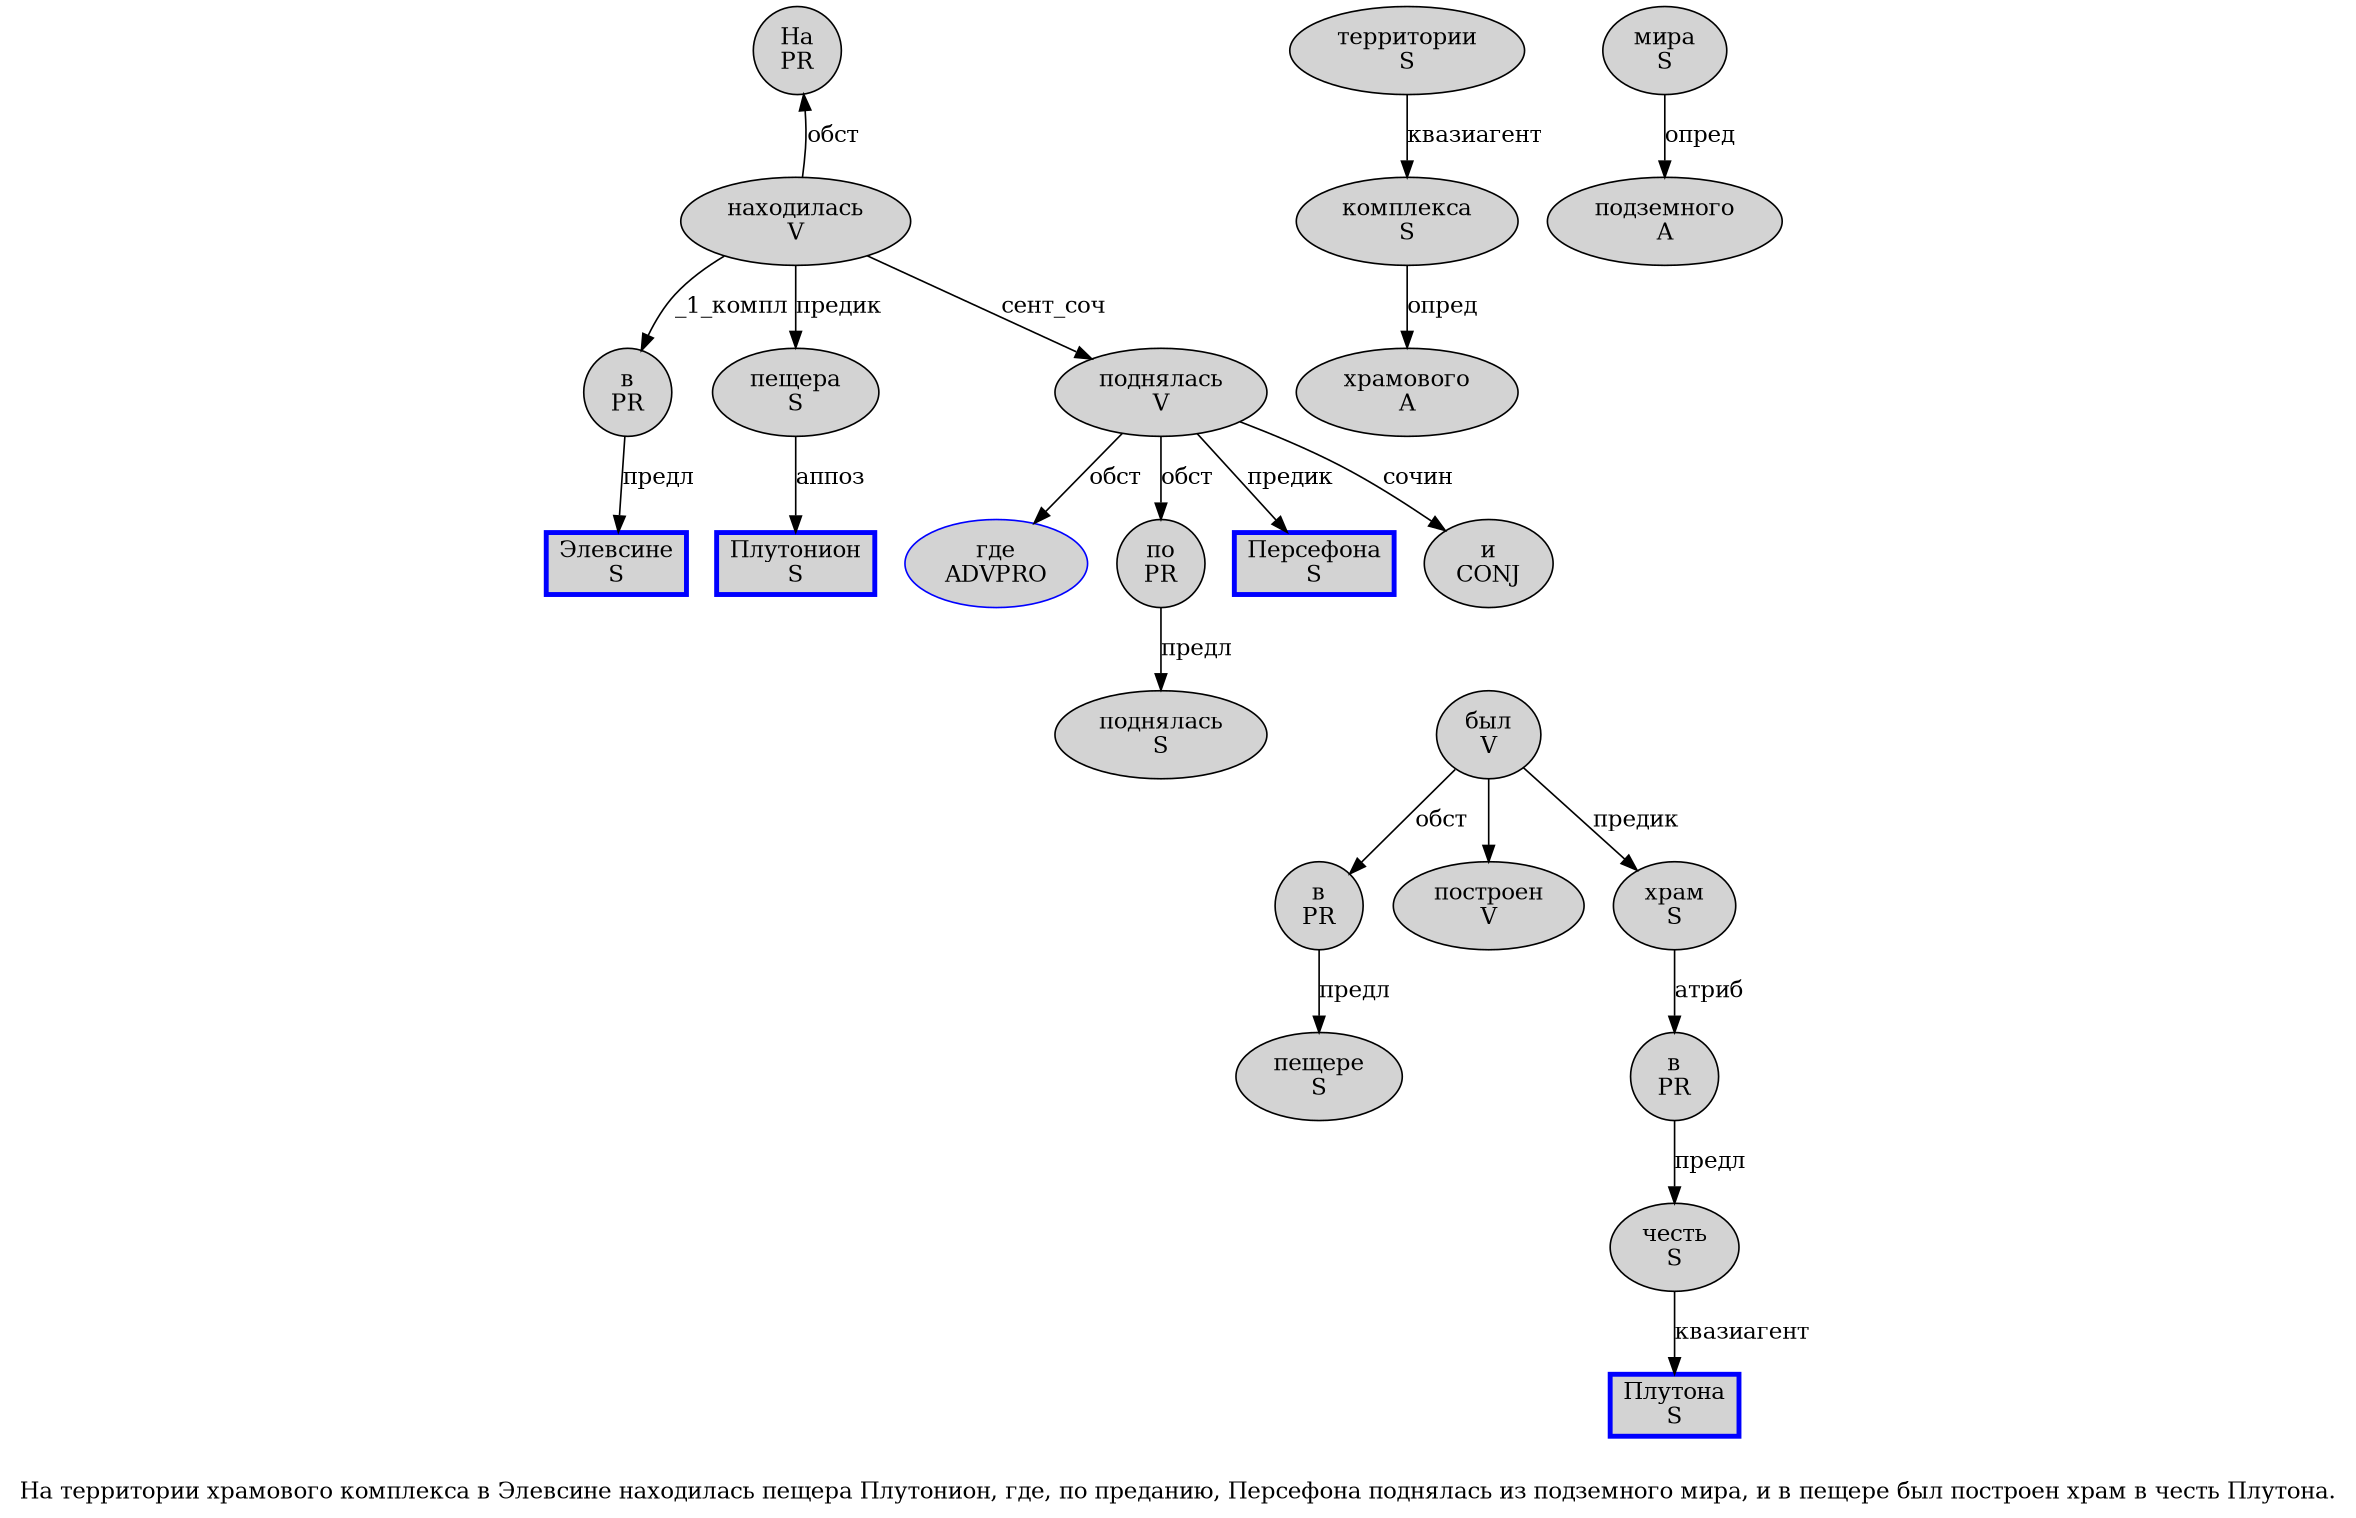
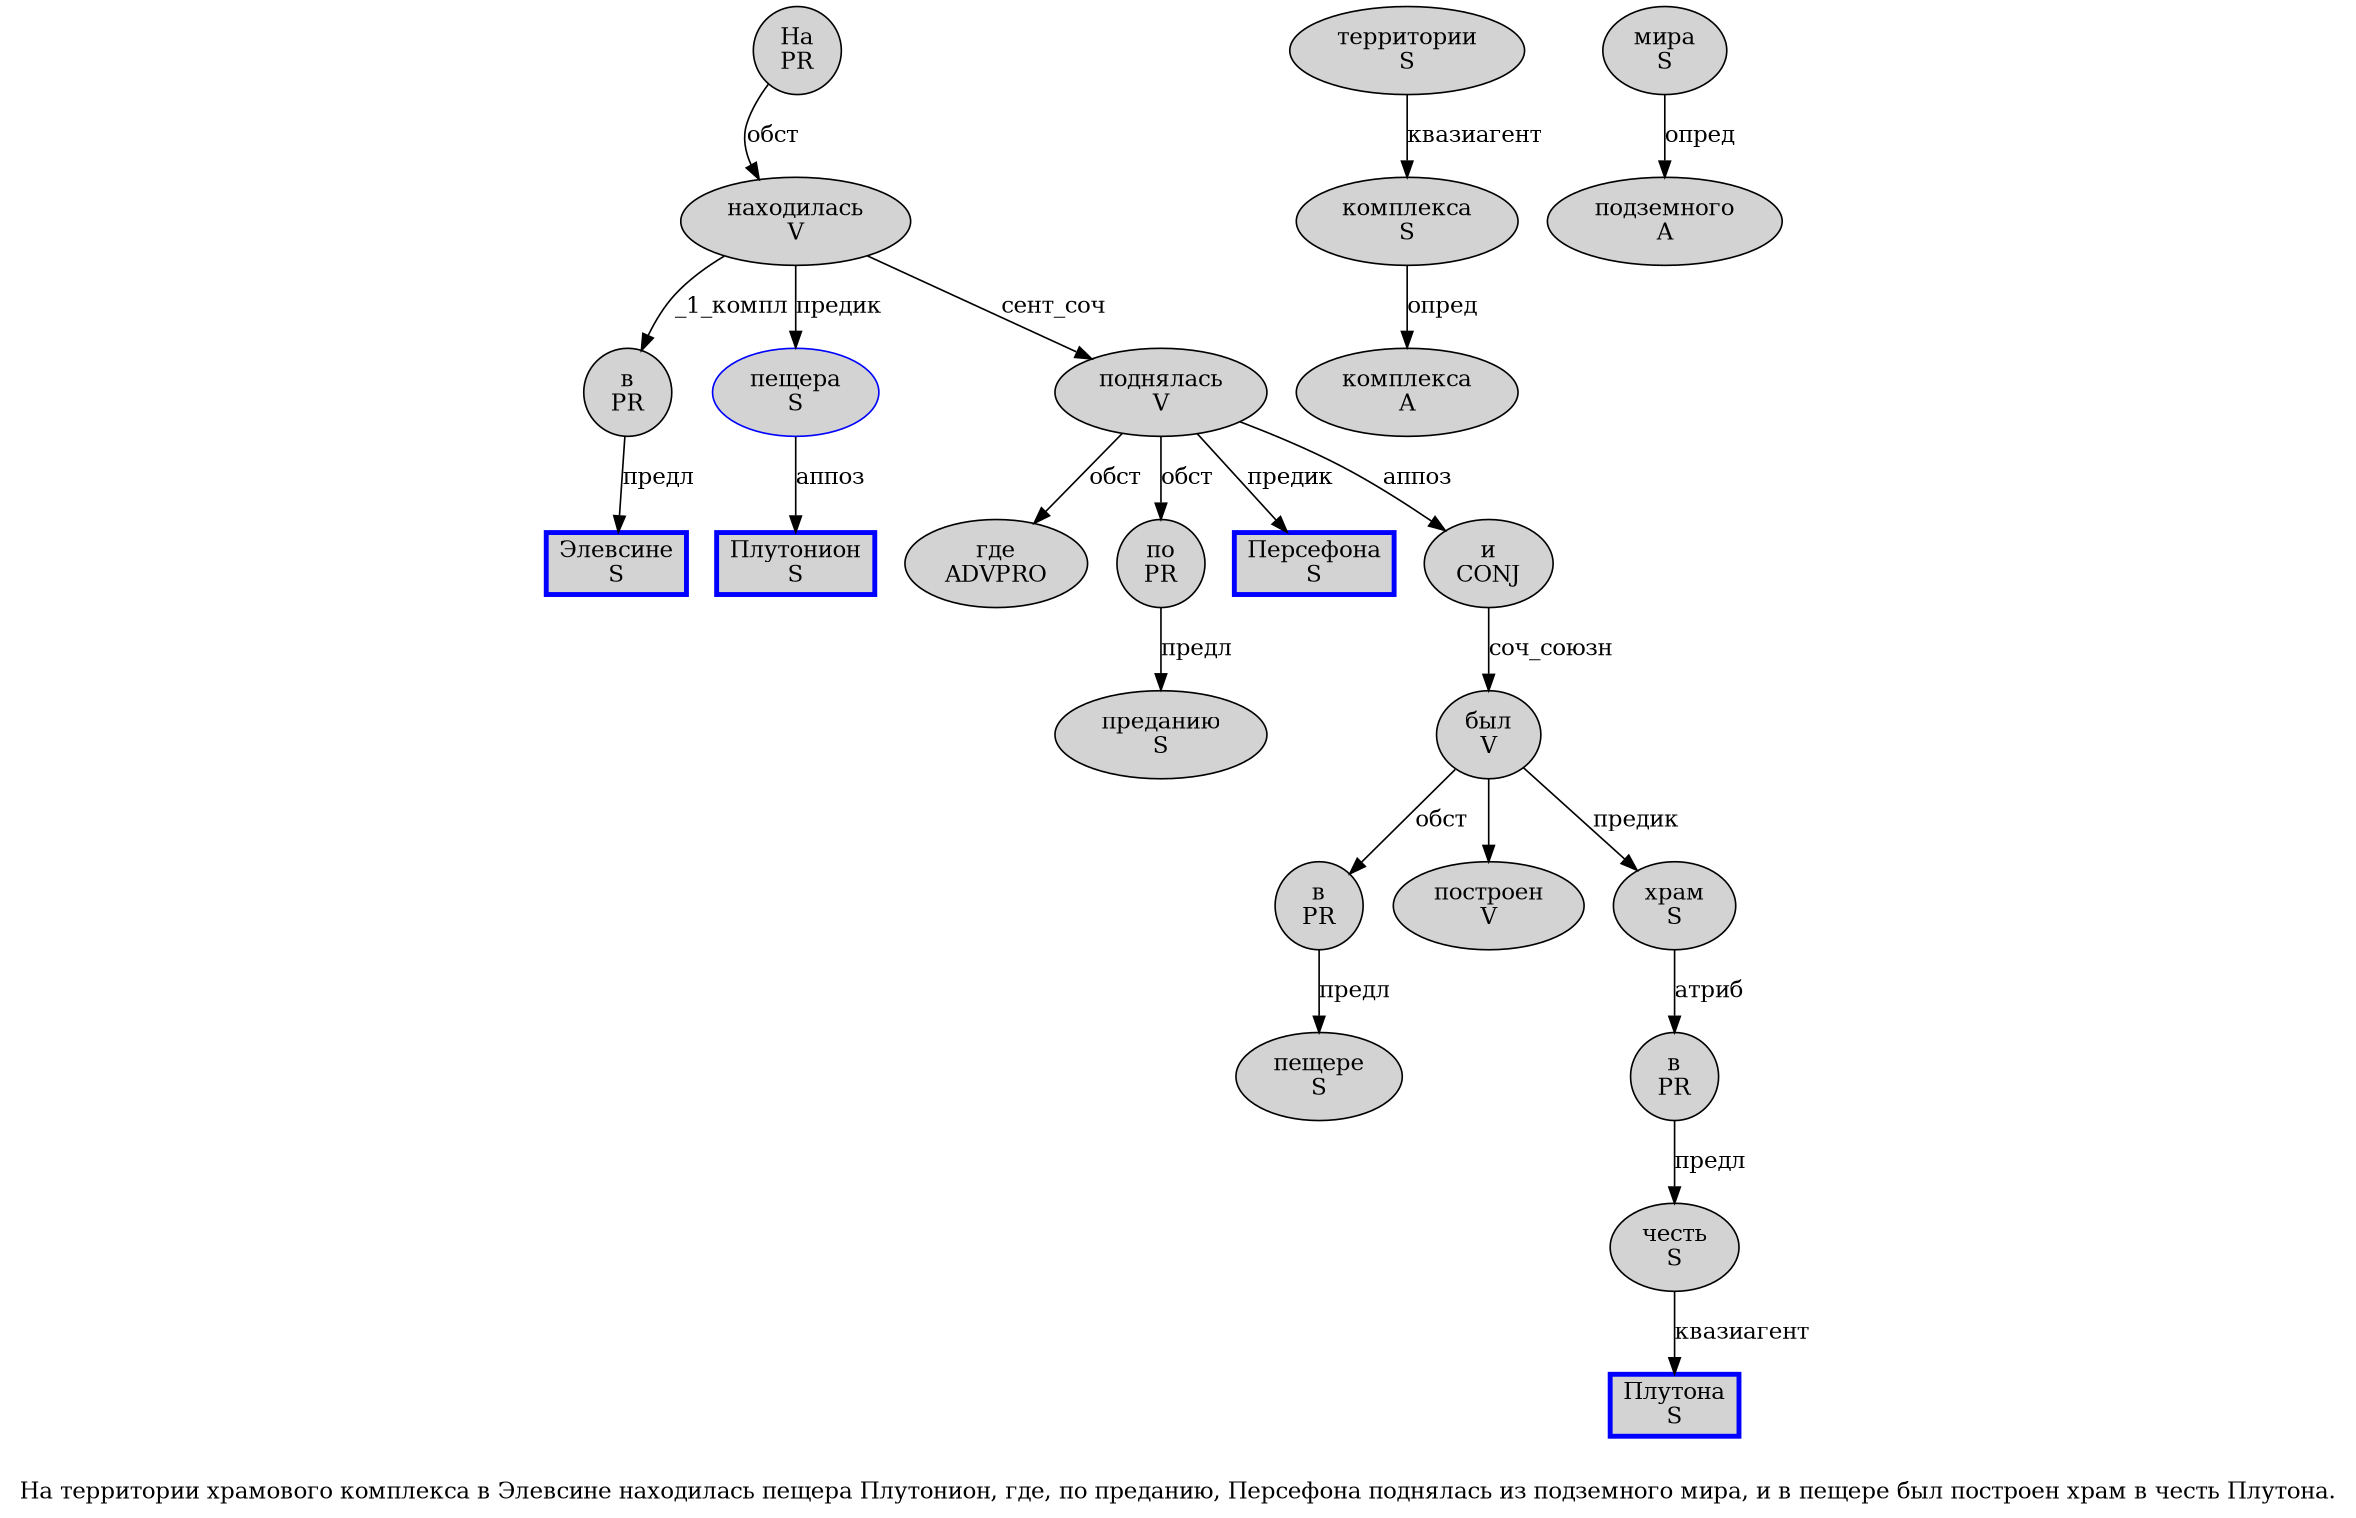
edge "находилась V" -> "На PR": reversed
node "пещера S": color black -> blue
node "храмового A": label "храмового A" -> "комплекса A"
edge "поднялась V" -> "и CONJ": label "сочин" -> "аппоз"
node "где ADVPRO": color blue -> black
edge "и CONJ" -> "был V": added, label "соч_союзн"
node "поднялась S": label "поднялась S" -> "преданию S"
